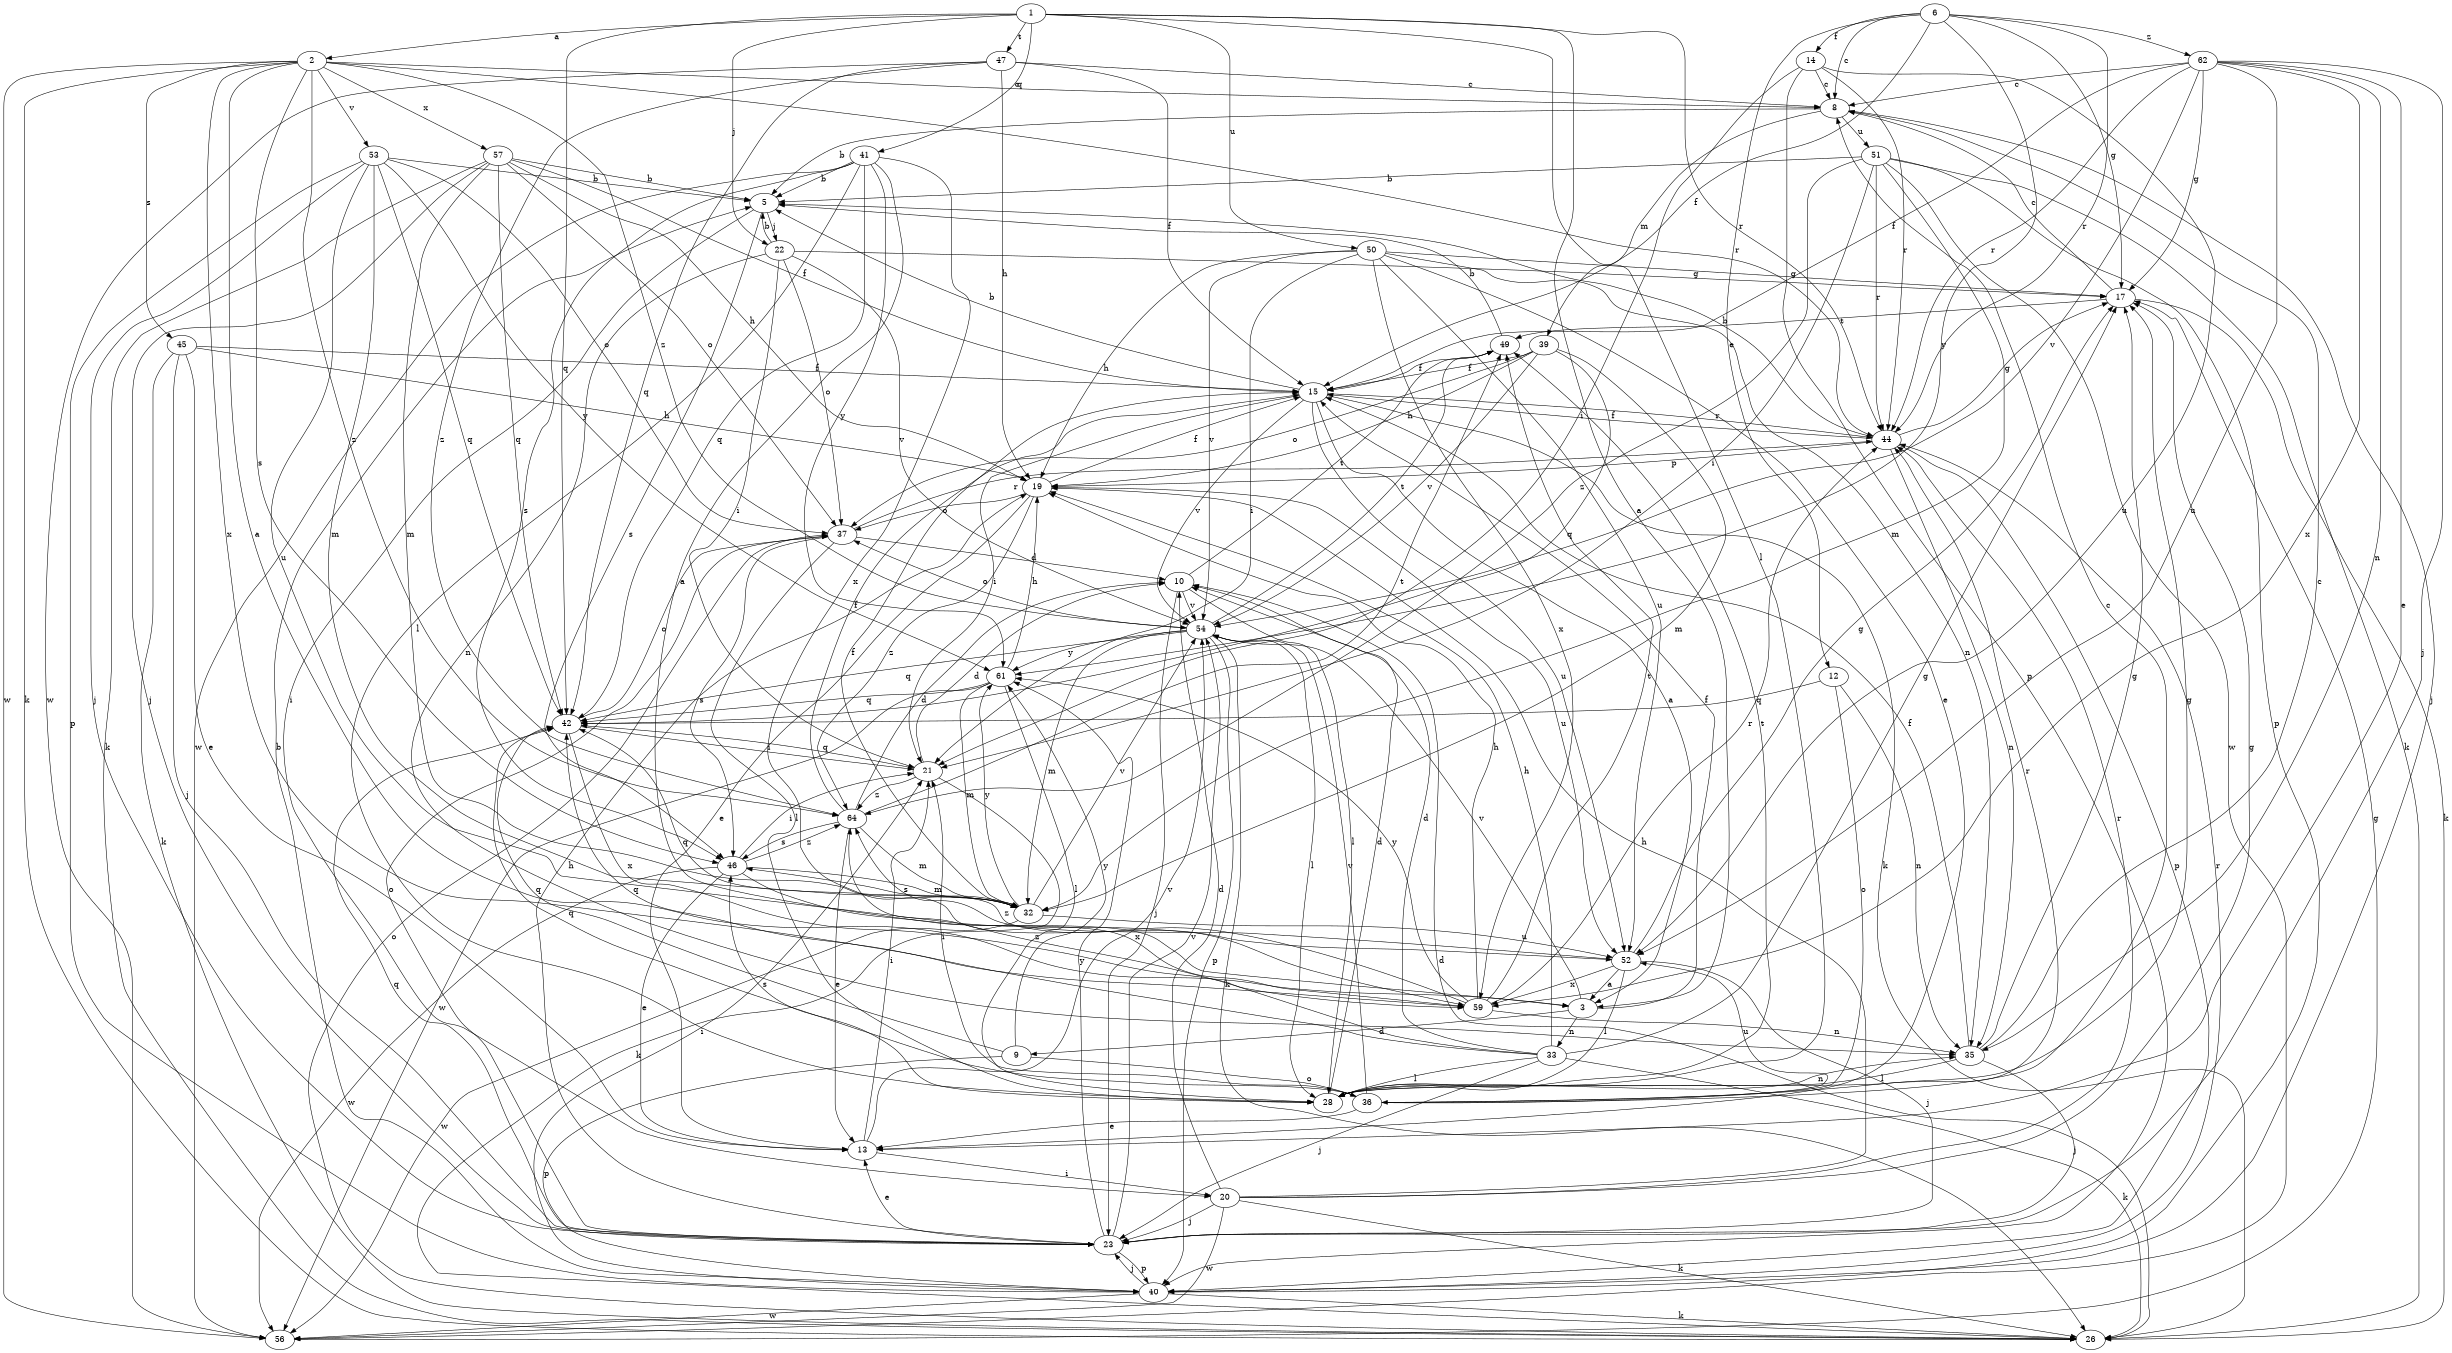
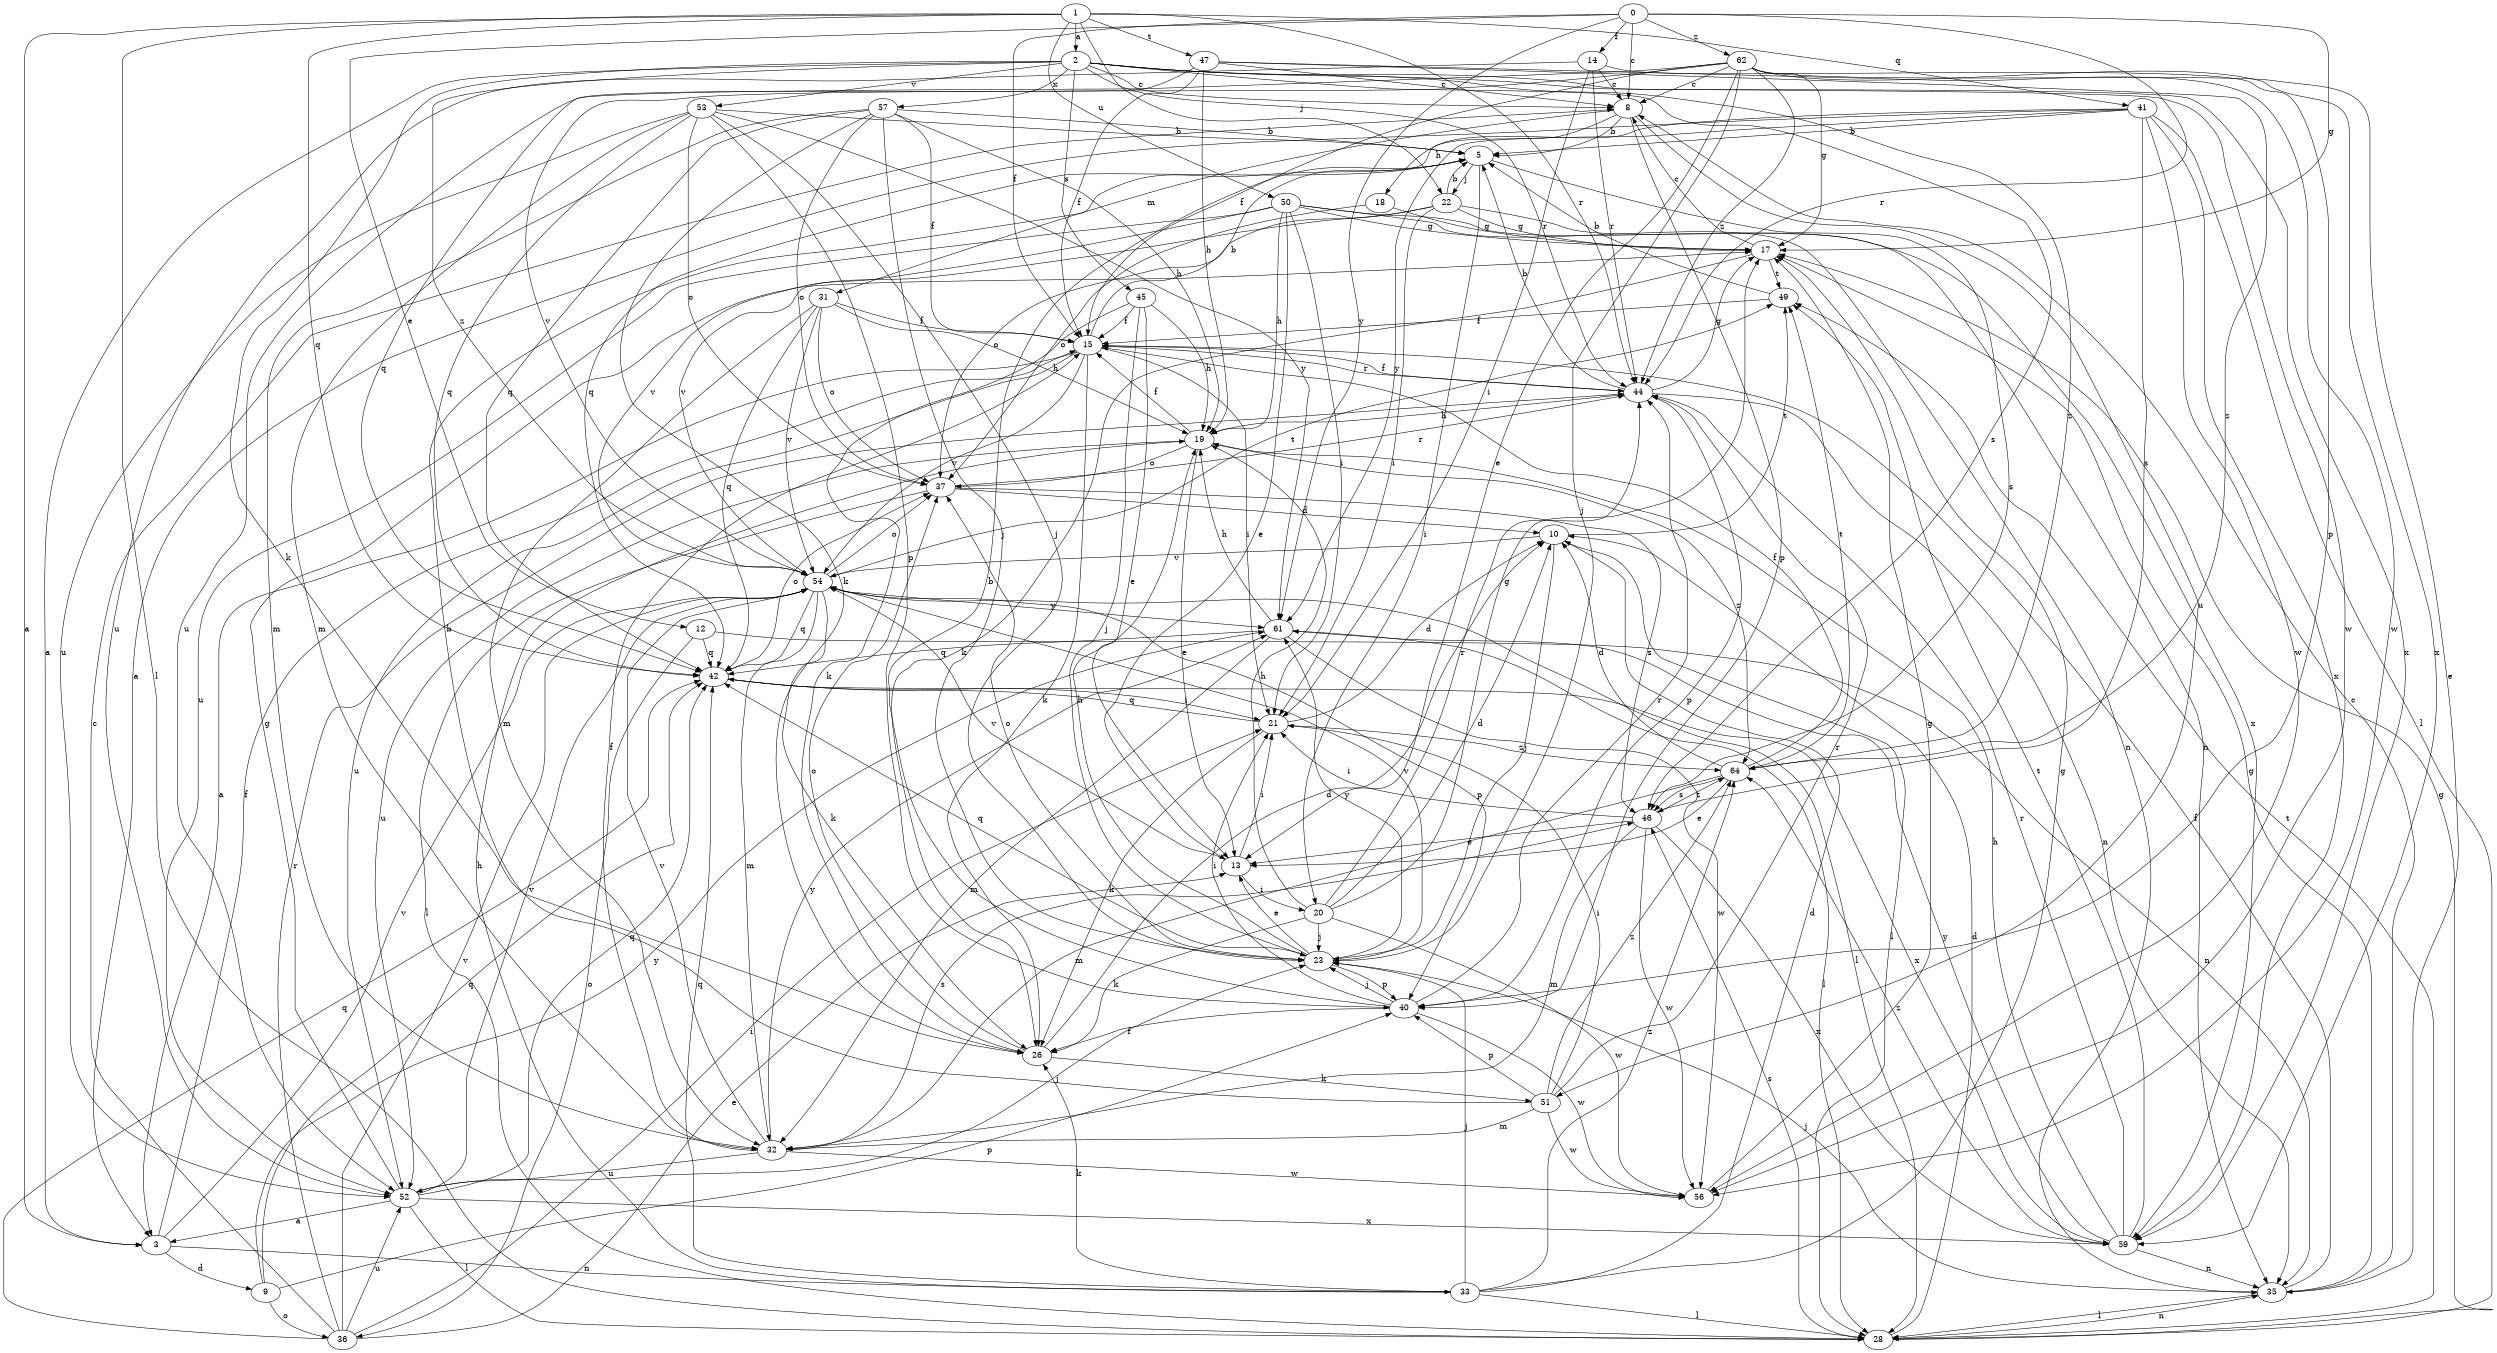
node "6": label "6" -> "0"
node "18": added
edge "62" -> "44": label "r" -> "z"
node "39": label "39" -> "31"
edge "44" -> "19": label "p" -> "h"
edge "62" -> "35": label "n" -> "e"
edge "8" -> "40": label "j" -> "p"
edge "51" -> "26": reversed
edge "52" -> "54": added, label "v"
edge "40" -> "26": label "k" -> "f"
